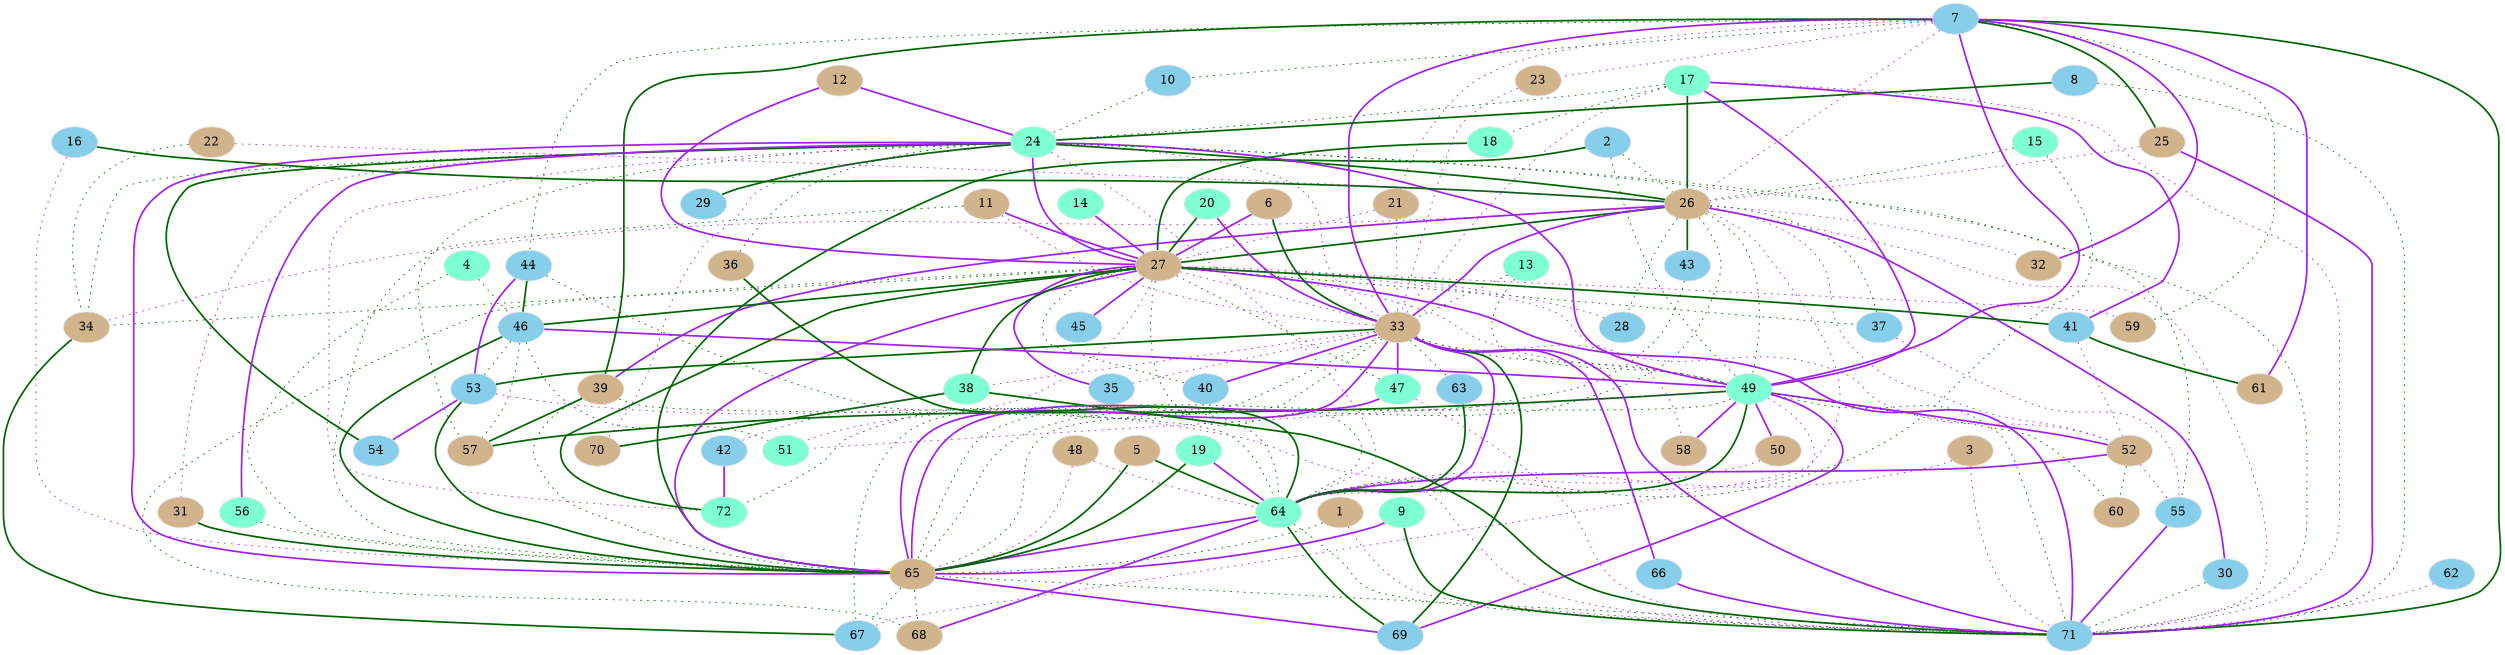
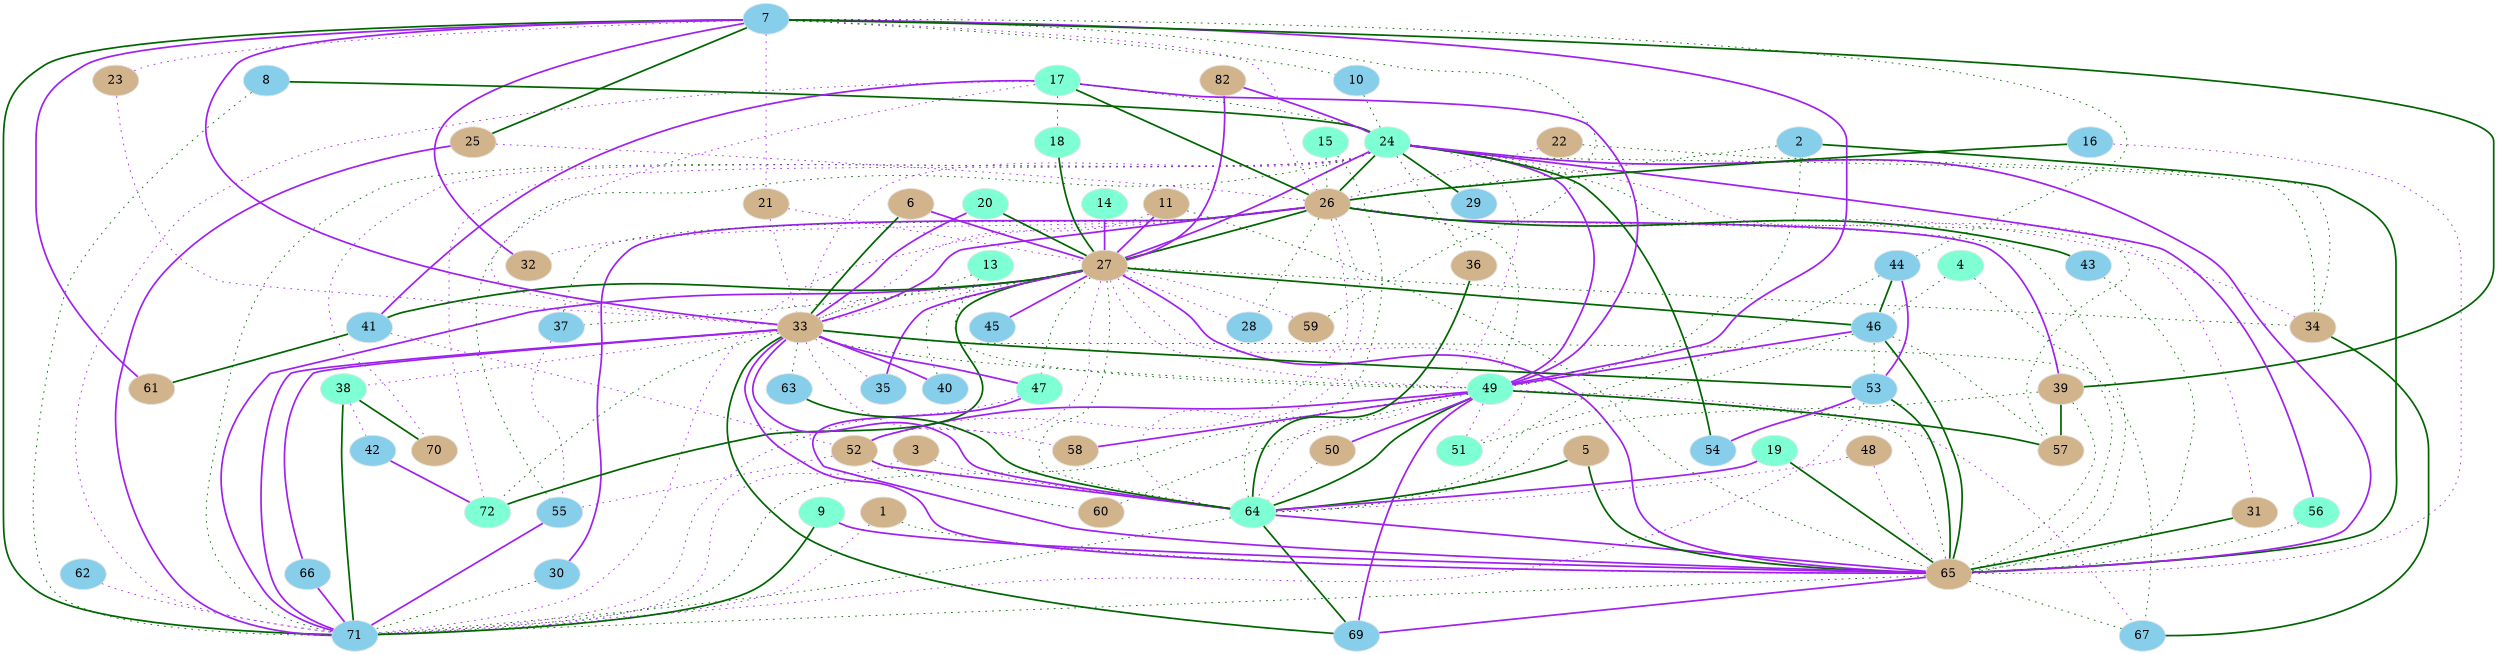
node "12": label "12" -> "82"
edge "27" -- "38": removed
node "68": removed
